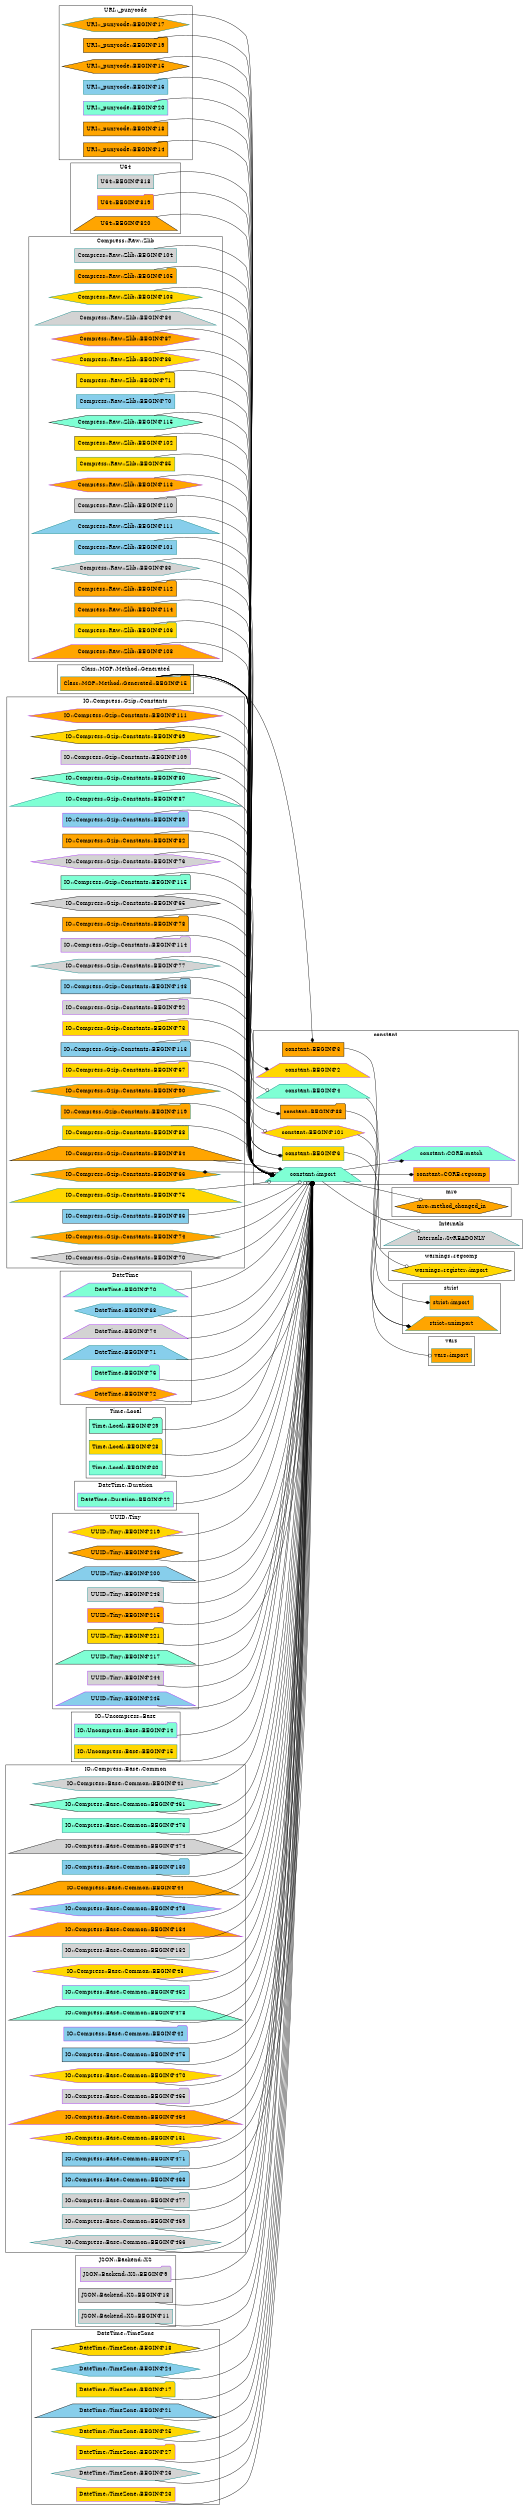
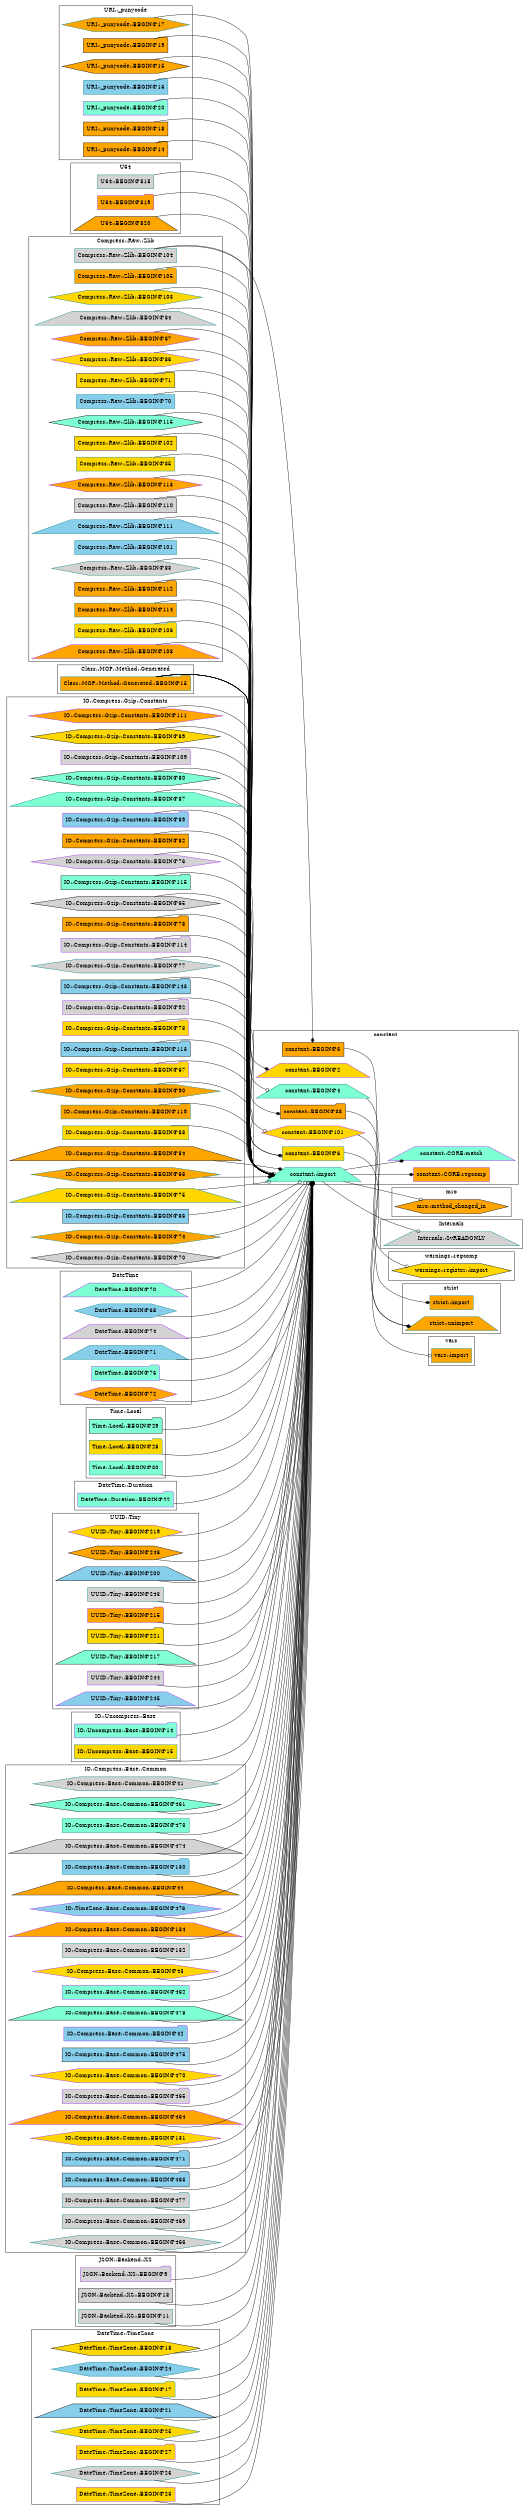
edge "Class::MOP::Method::Generated::BEGIN@15" -> "constant::BEGIN@3": now "Compress::Raw::Zlib::BEGIN@104" -> "constant::BEGIN@3"
edge "constant::import" -> "IO::Compress::Gzip::Constants::BEGIN@66": reversed
node "IO::Compress::Base::Common::BEGIN@476": label "IO::Compress::Base::Common::BEGIN@476" -> "IO::TimeZone::Base::Common::BEGIN@476"
